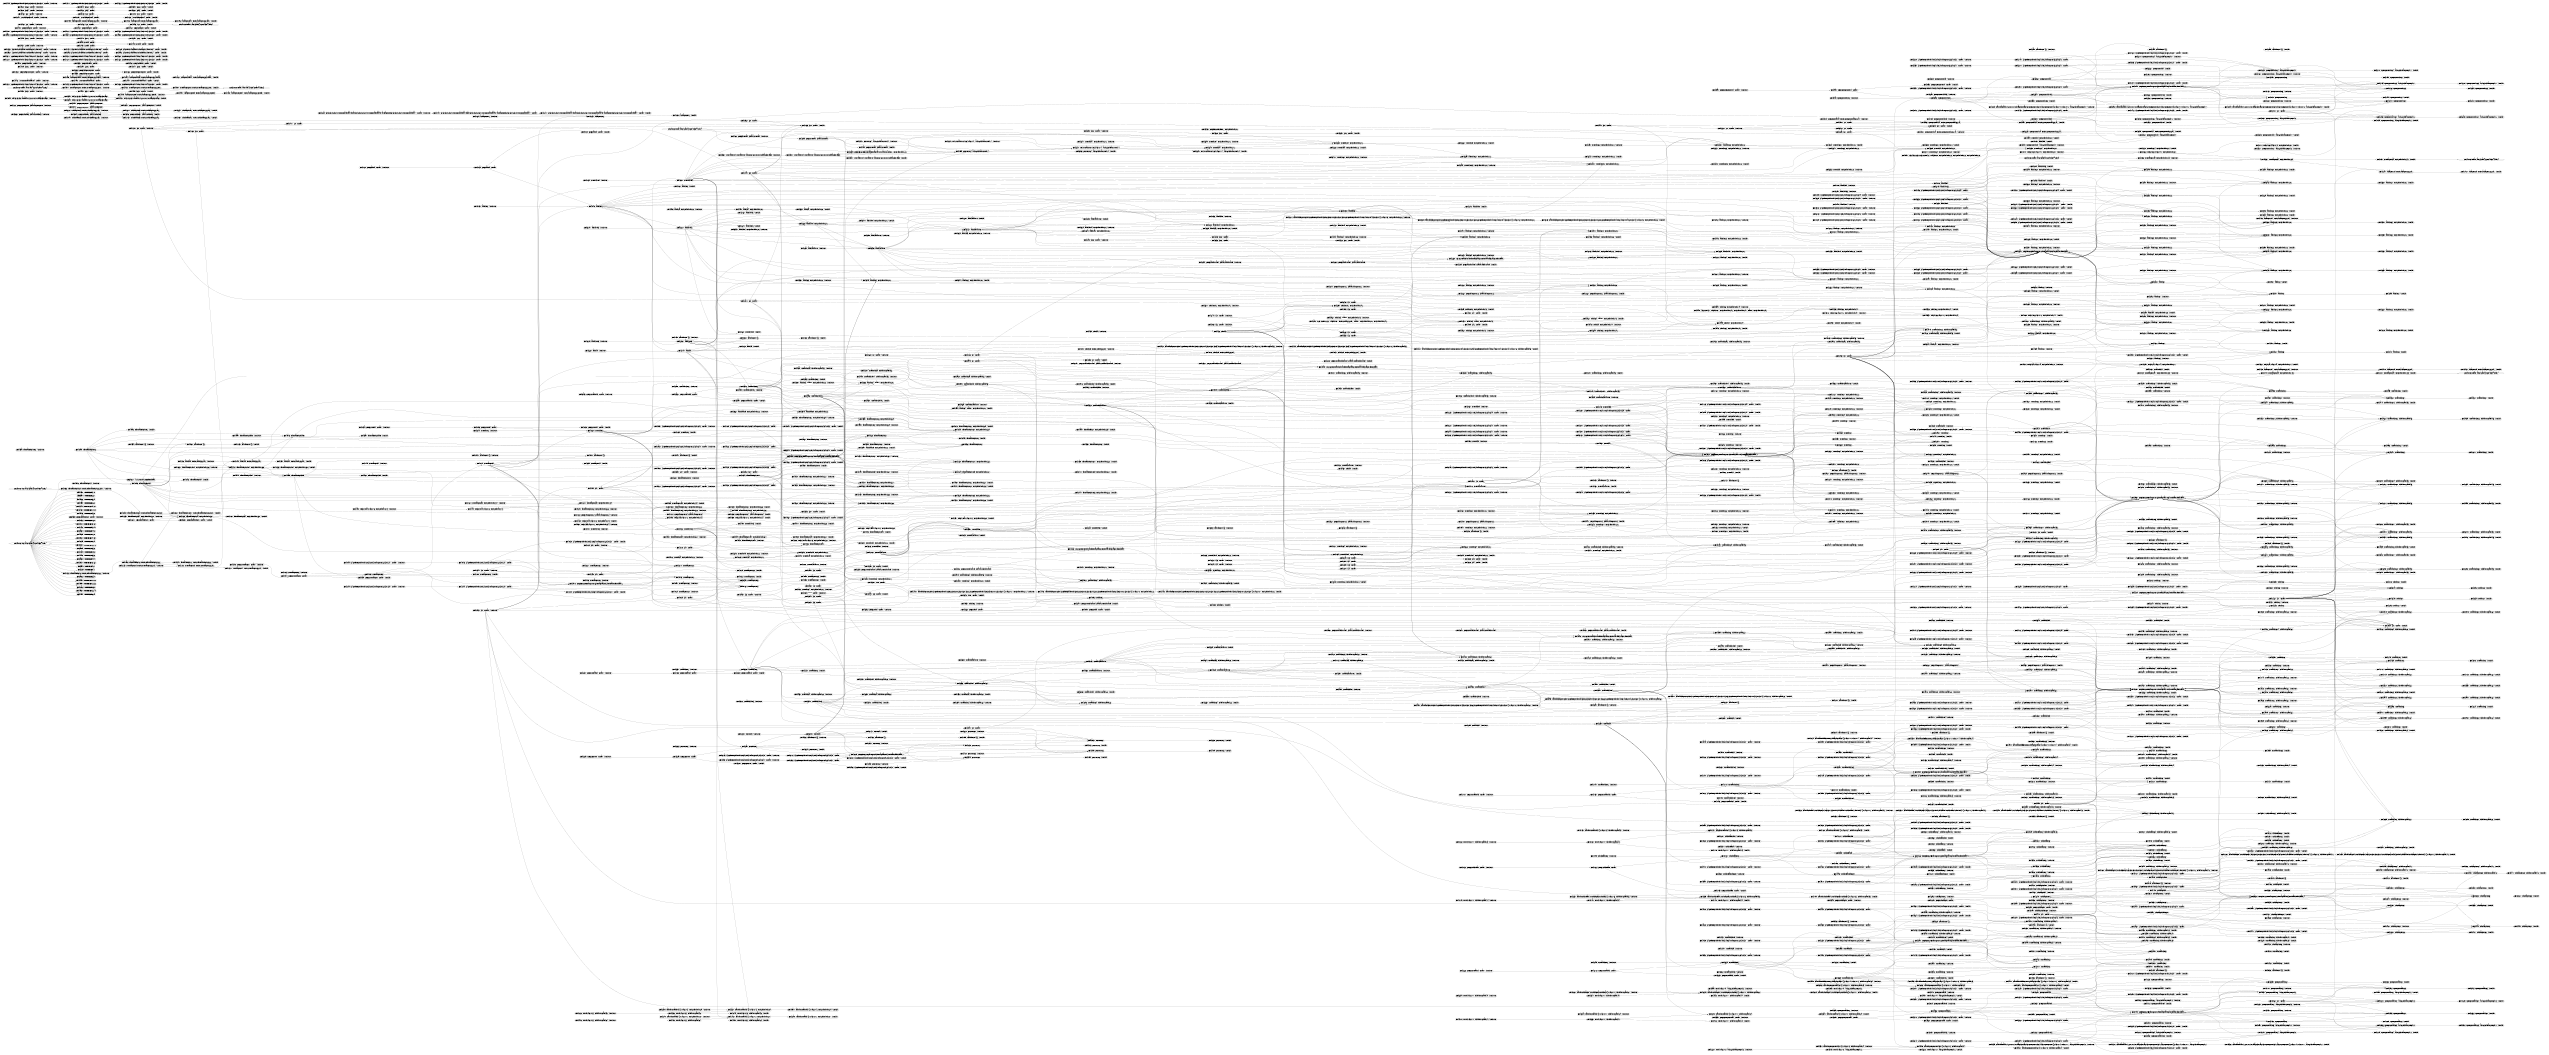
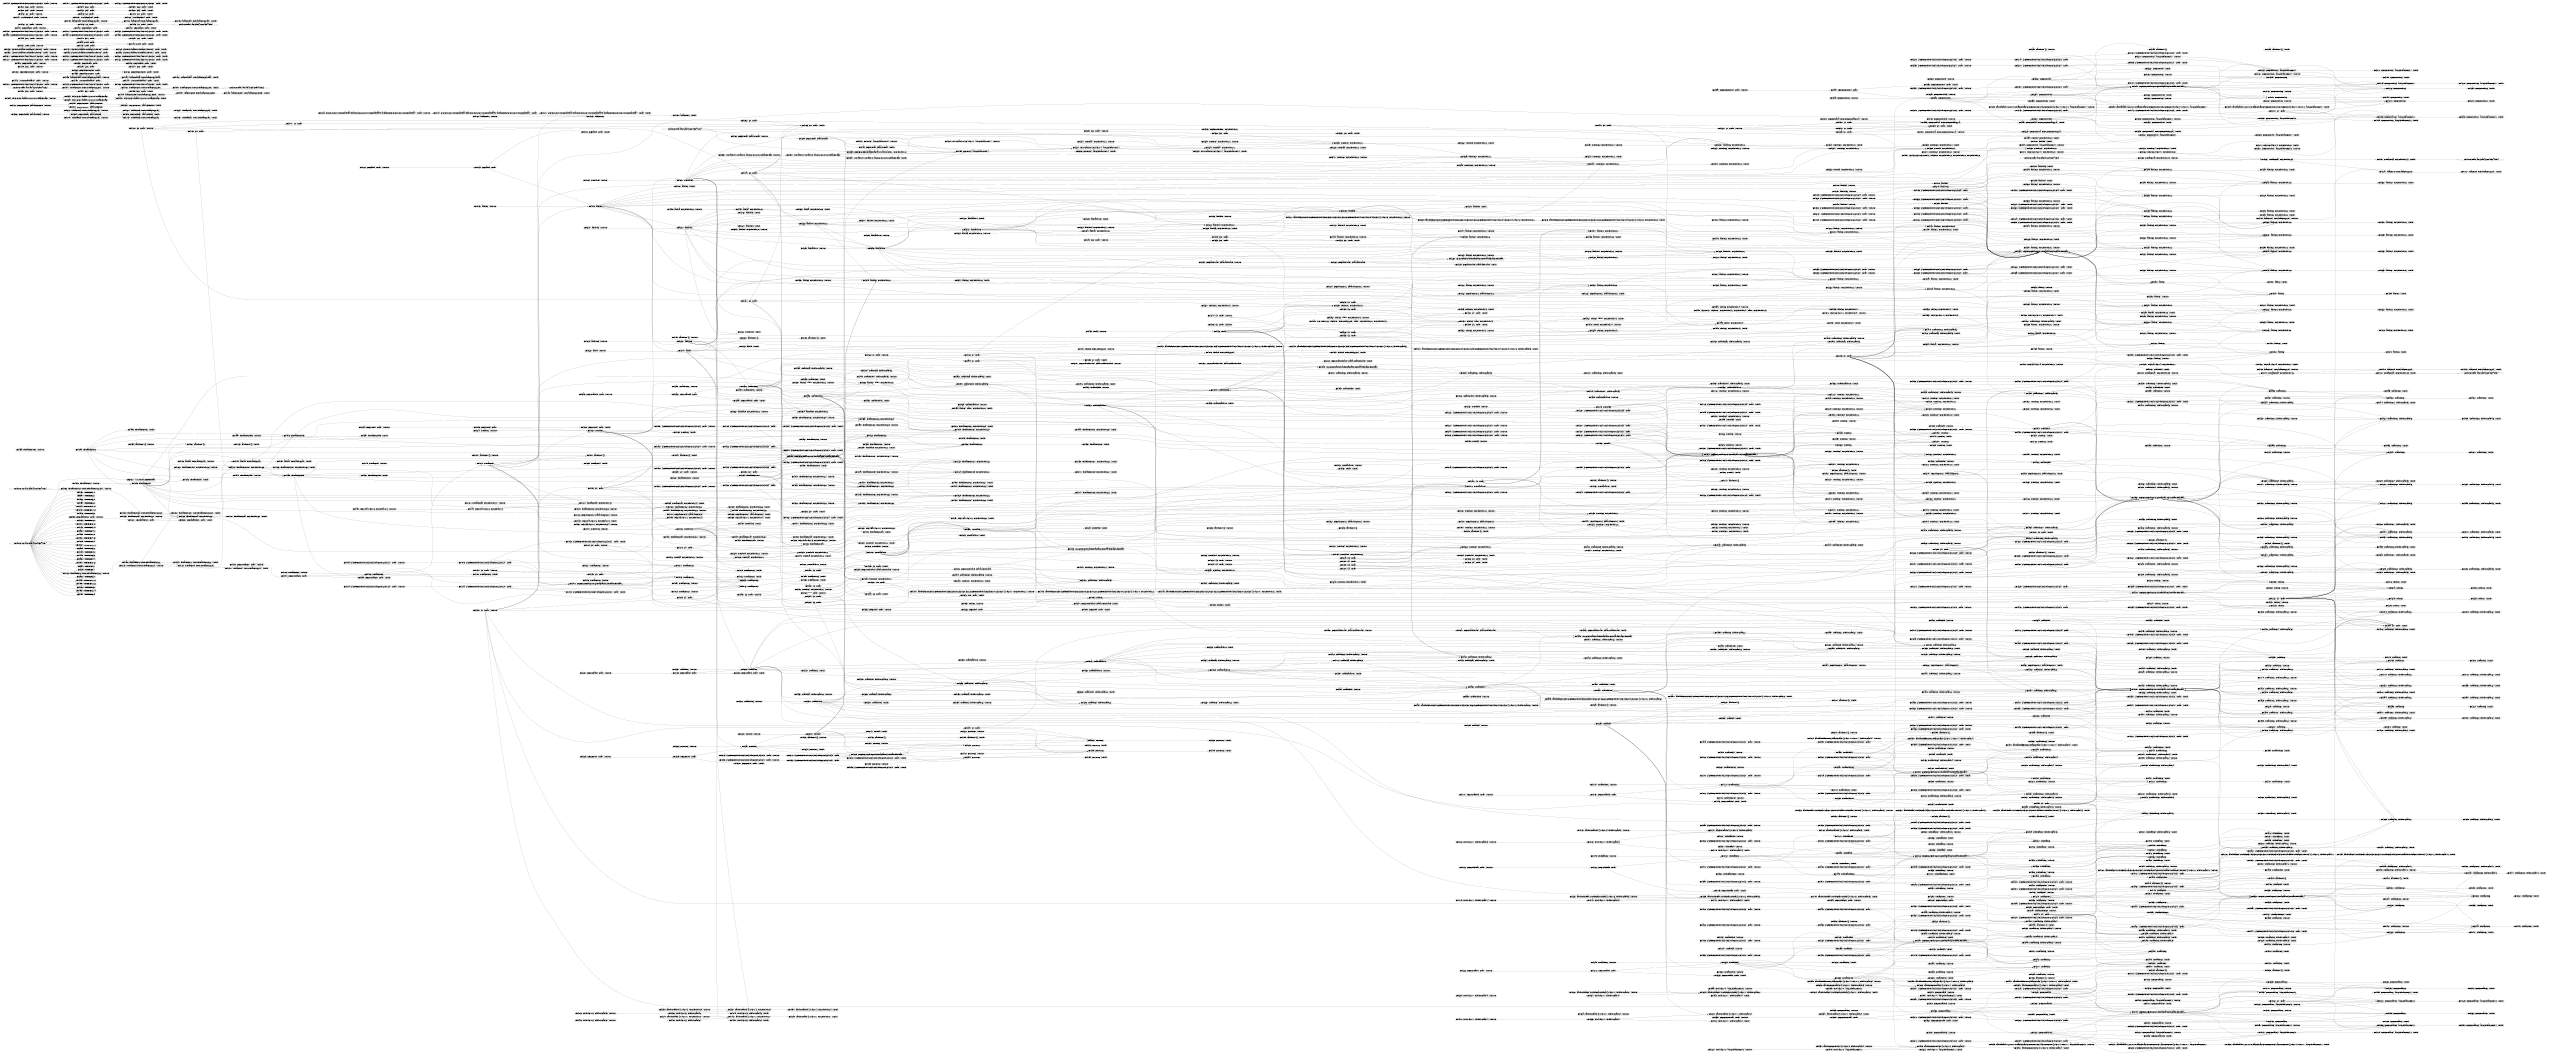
node "CE0x41fad40": text "selinux_task_def:tmp7" -> "selinux_task_setioprio:tmp7"
